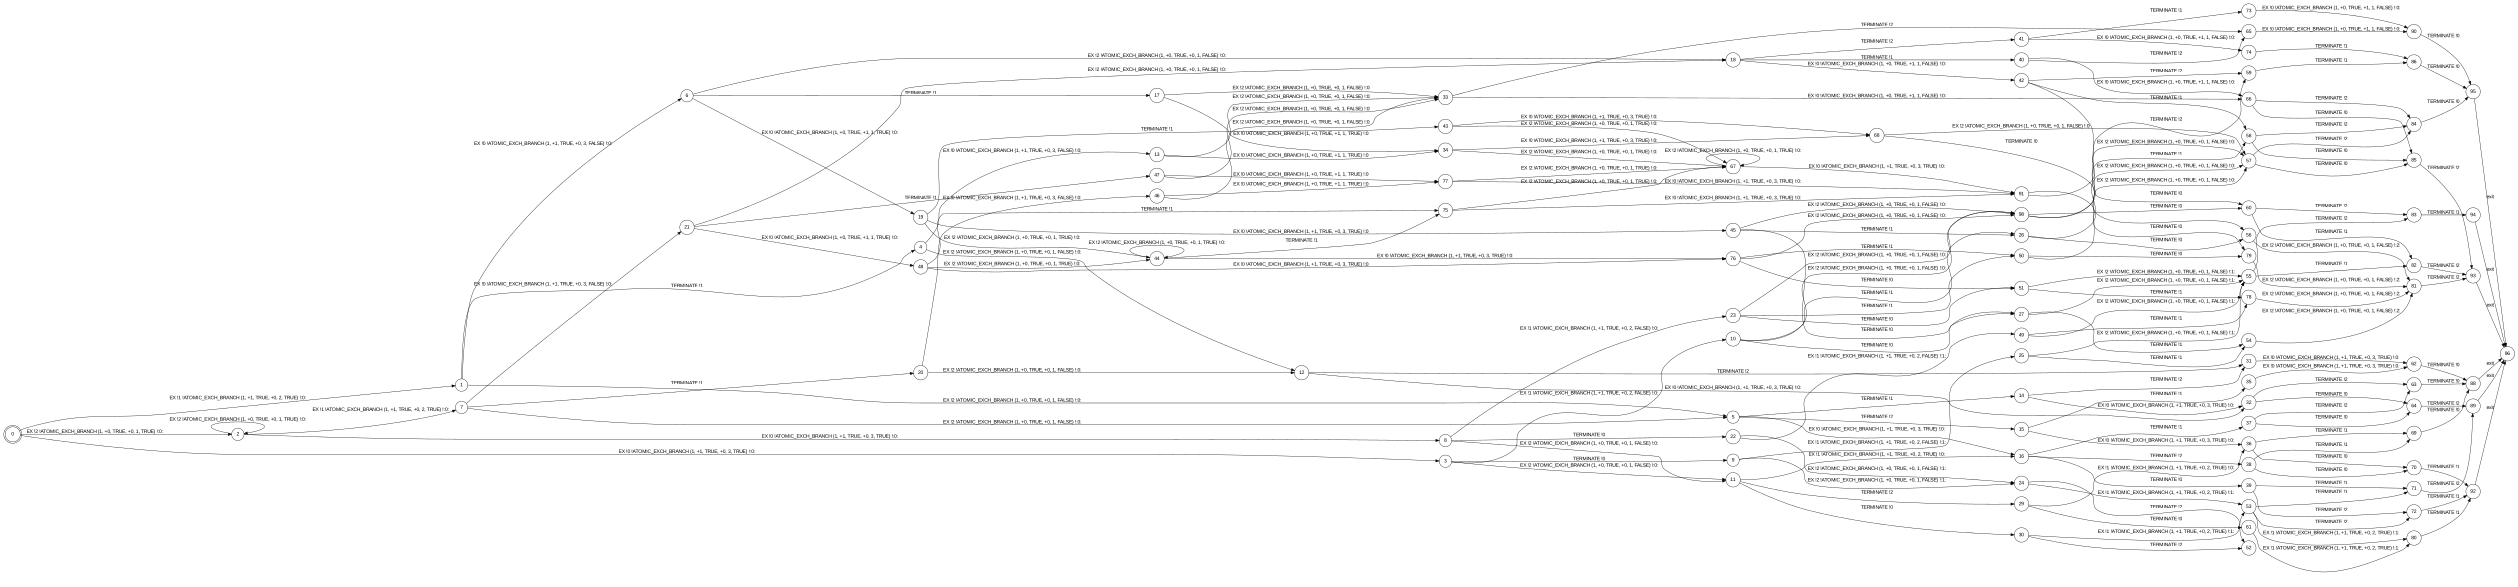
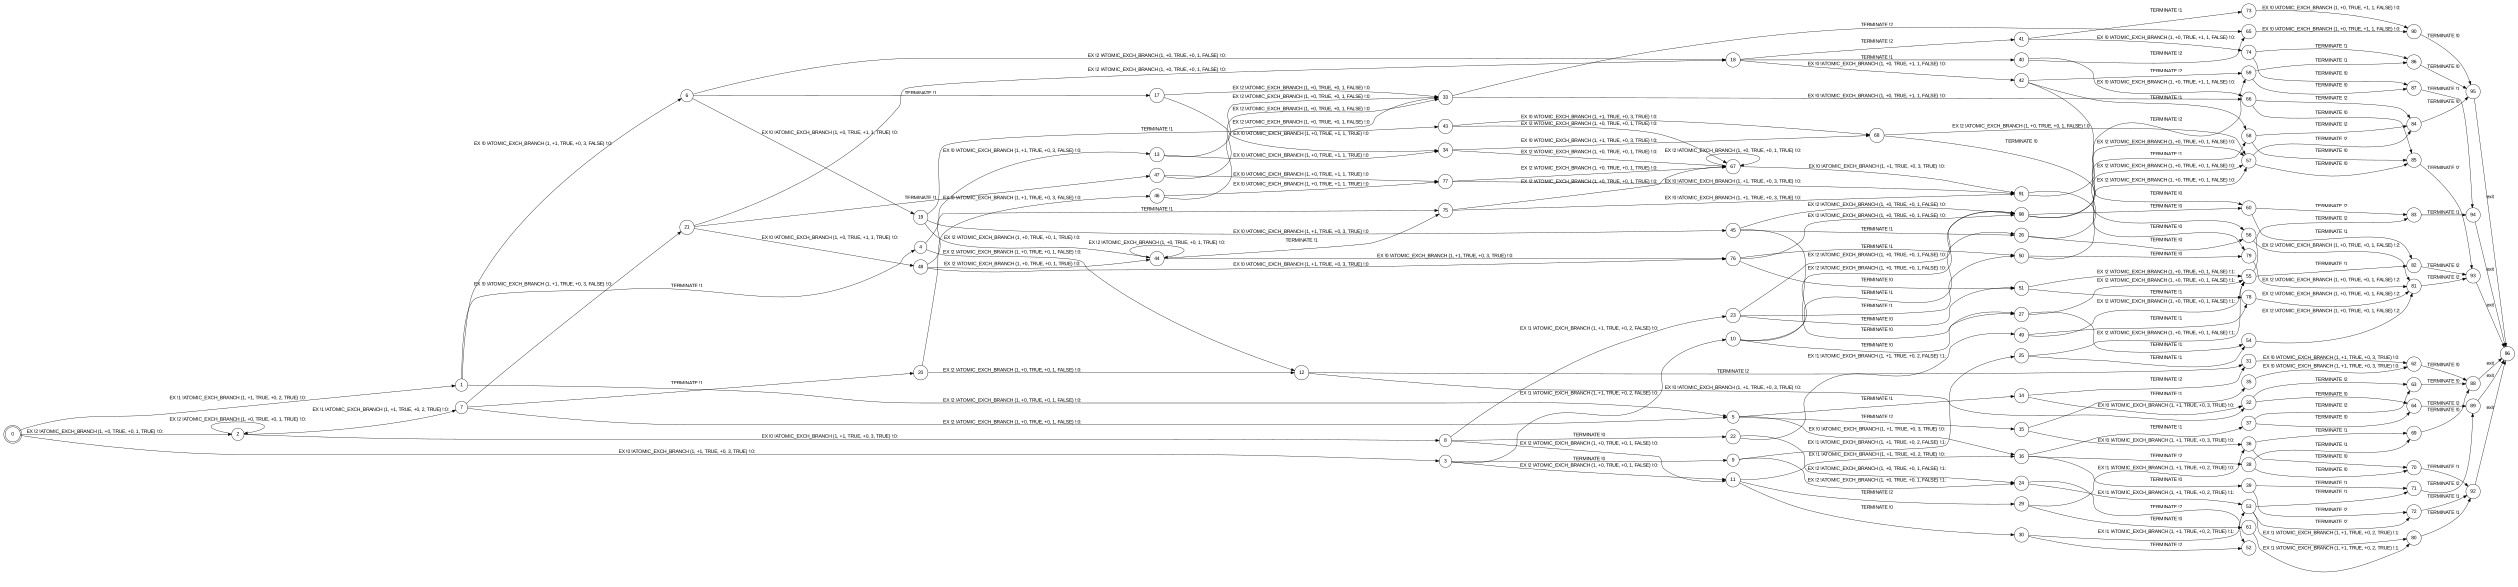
node "87": added
